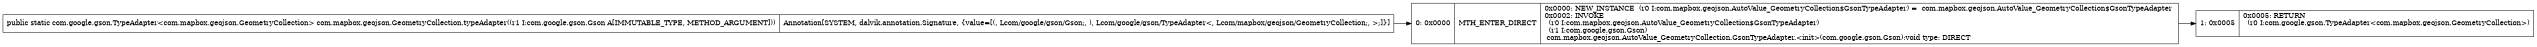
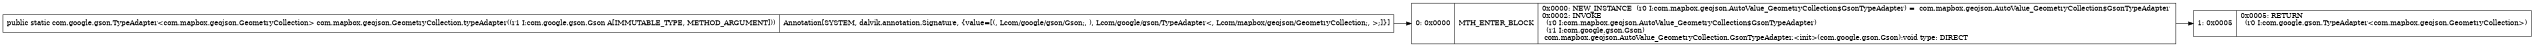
node "0: 0x0000": text "MTH_ENTER_DIRECT" -> "MTH_ENTER_BLOCK"
